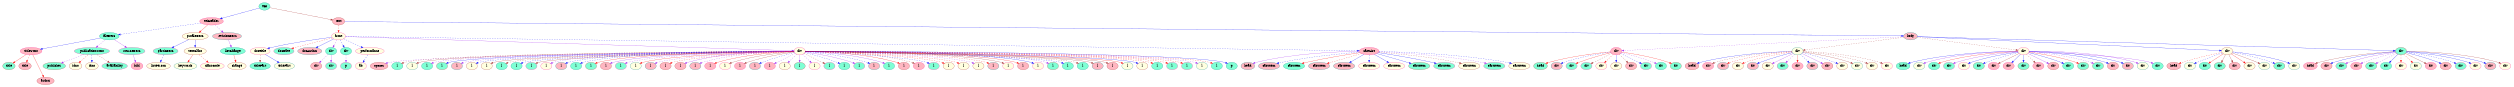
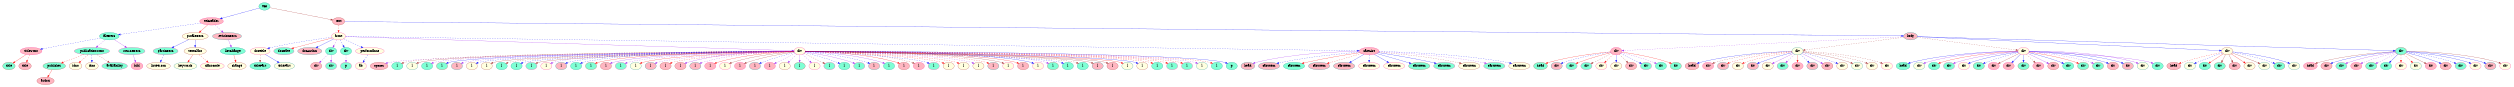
edge "front" -> "docTitle": style solid -> dashed
edge "fileDesc" -> "titleStmt": style solid -> dashed
edge "front" -> "docDate": style dashed -> solid
edge "publicationStmt" -> "publisher": color purple -> red
edge "titleStmt" -> "author": now "publisher" -> "author"
